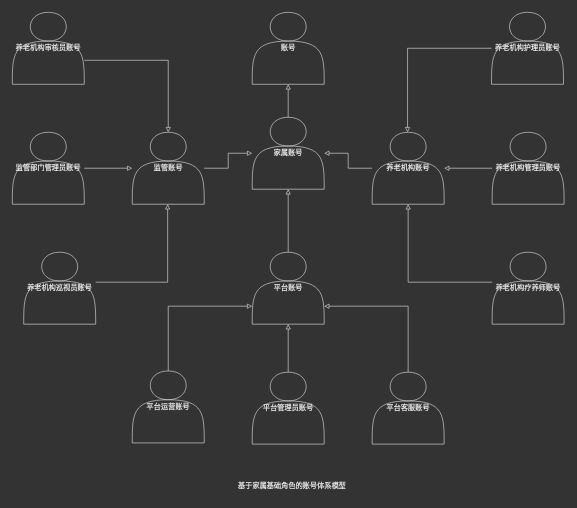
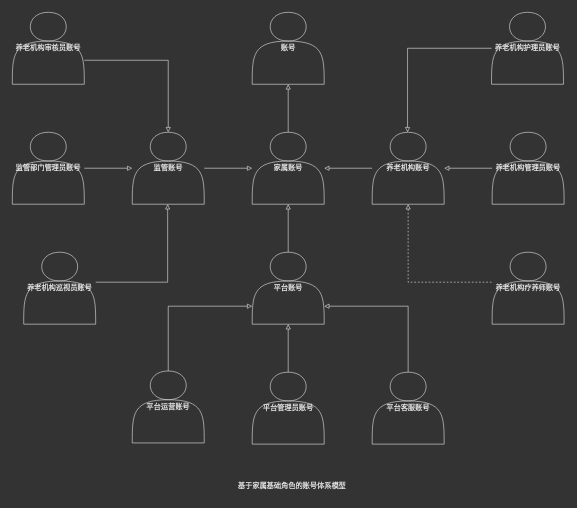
node "家属账号": moved (288, 153) -> (288, 168)
edge "养老机构疗养师账号" -> "养老机构账号": style solid -> dashed
